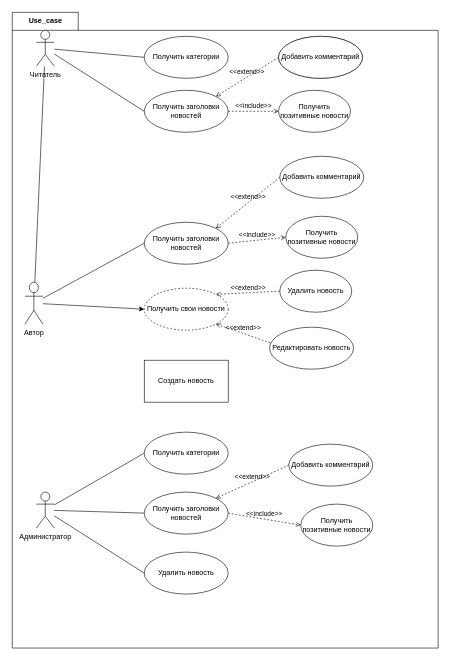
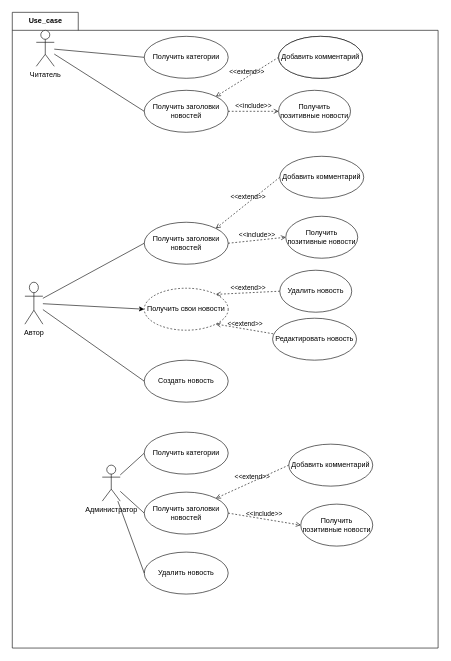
edge "Читатель" -- "Автор": now "Создать новость" -- "Автор"
node "Редактировать новость": moved (312, 348) -> (315, 339)
node "Создать новость": shape rectangle -> ellipse
node "Администратор": moved (45, 510) -> (111, 483)
